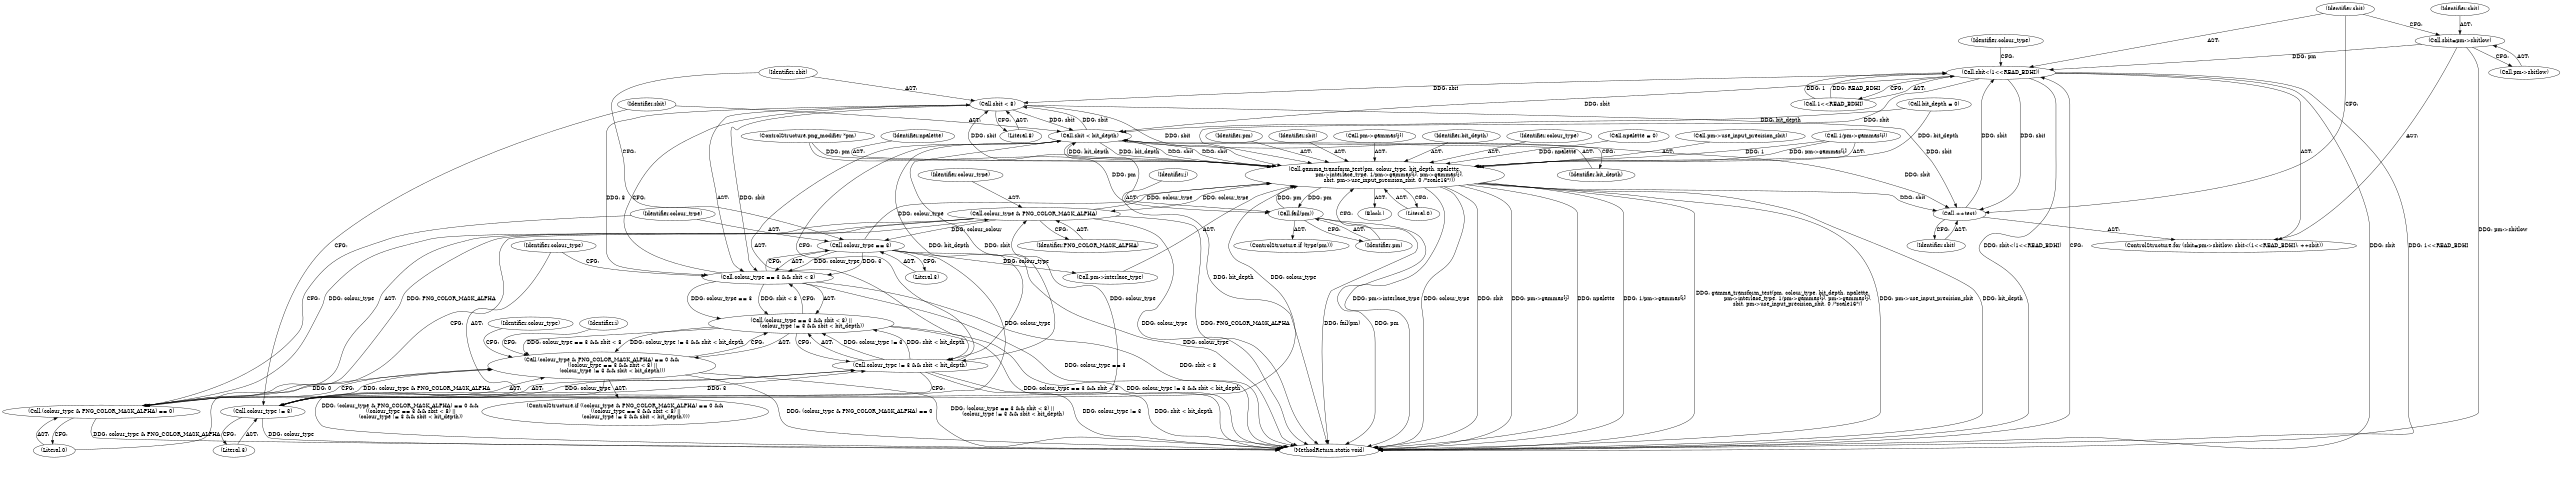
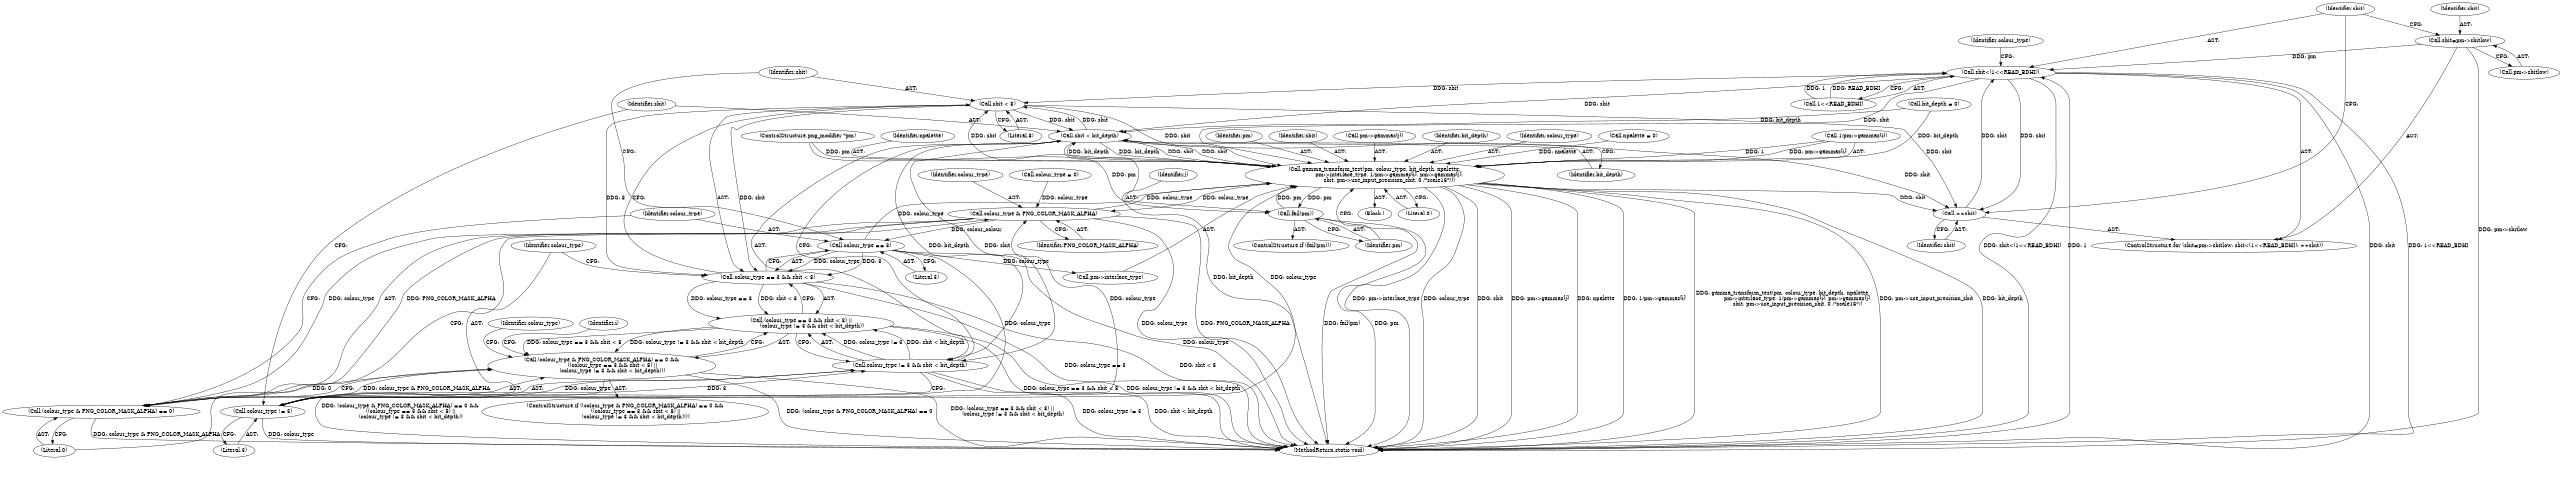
node "(Call,pm->use_input_precision_sbit)": removed
node "(Call,colour_type = 0)": added
node "(Call,++test)": label "(Call,++test)" -> "(Call,++sbit)"
node "(ControlStructure,if (type(pm)))": label "(ControlStructure,if (type(pm)))" -> "(ControlStructure,if (fail(pm)))"
edge "(MethodReturn,static void)" -> "(Call,sbit<(1<<READ_BDHI))": label "CFG: " -> "DDG: 1"
